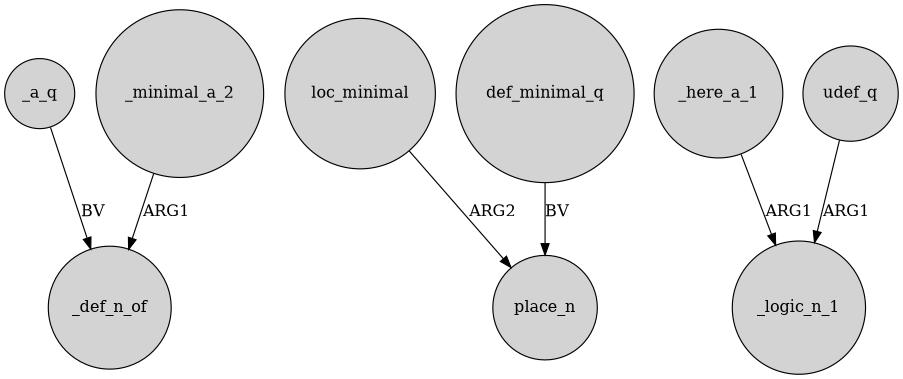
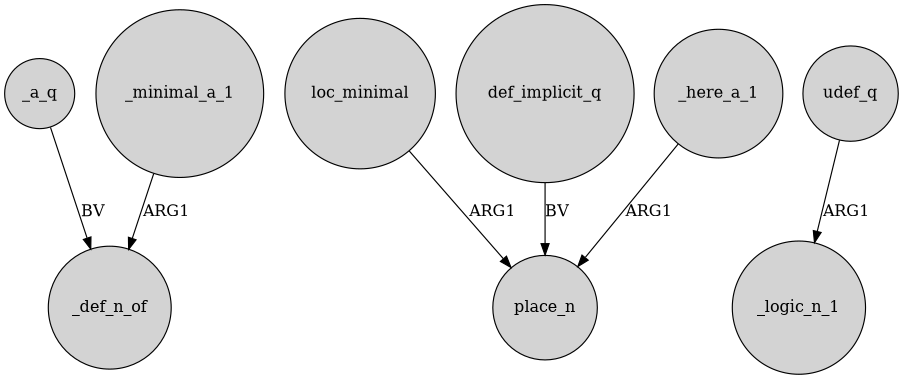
node "_minimal_a_2": label "_minimal_a_2" -> "_minimal_a_1"
node "def_minimal_q": label "def_minimal_q" -> "def_implicit_q"
edge "_here_a_1" -> "_logic_n_1": now "_here_a_1" -> "place_n"
edge "loc_minimal" -> "place_n": label "ARG2" -> "ARG1"
